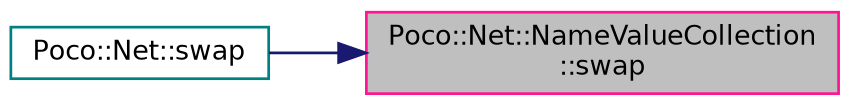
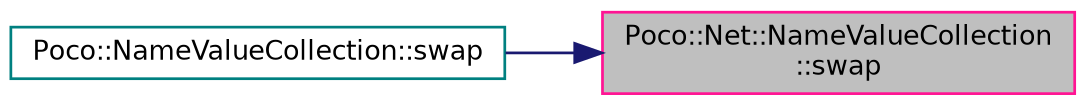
node "Poco::Net::swap": label "Poco::Net::swap" -> "Poco::NameValueCollection::swap"
